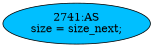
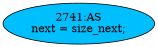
node "2741:AS size = size_next;": label "2741:AS size = size_next;" -> "2741:AS next = size_next;"
